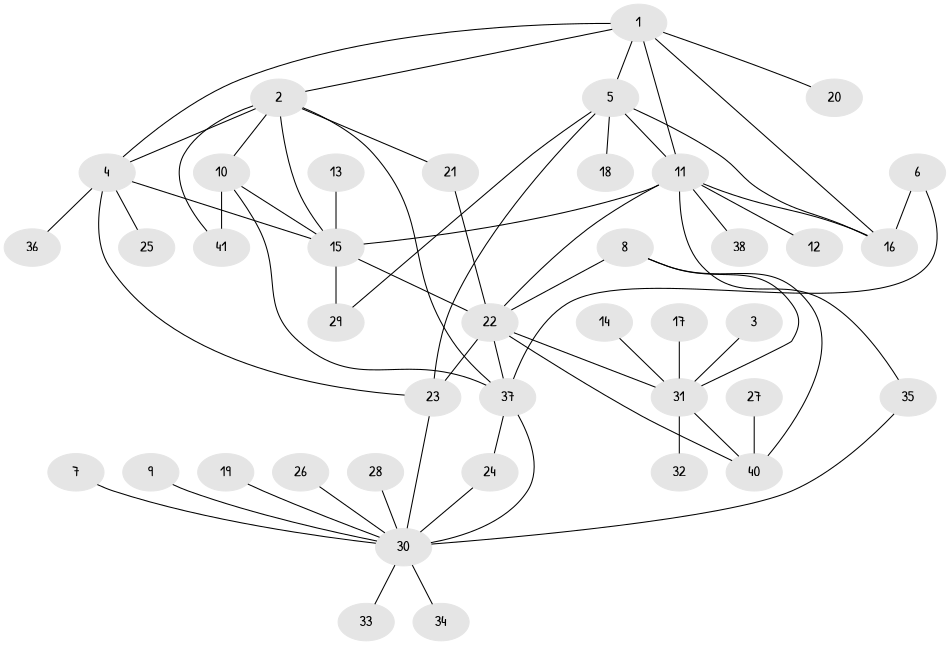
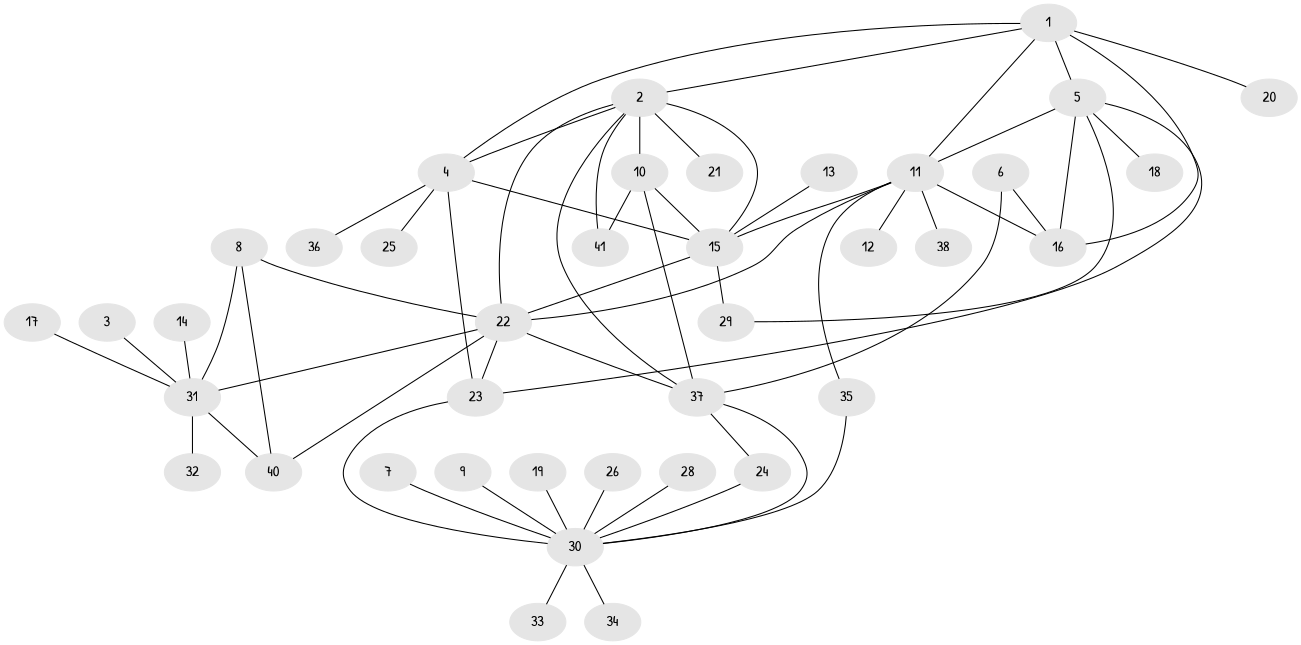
edge "21" -- "22": now "2" -- "22"
node "27": removed
